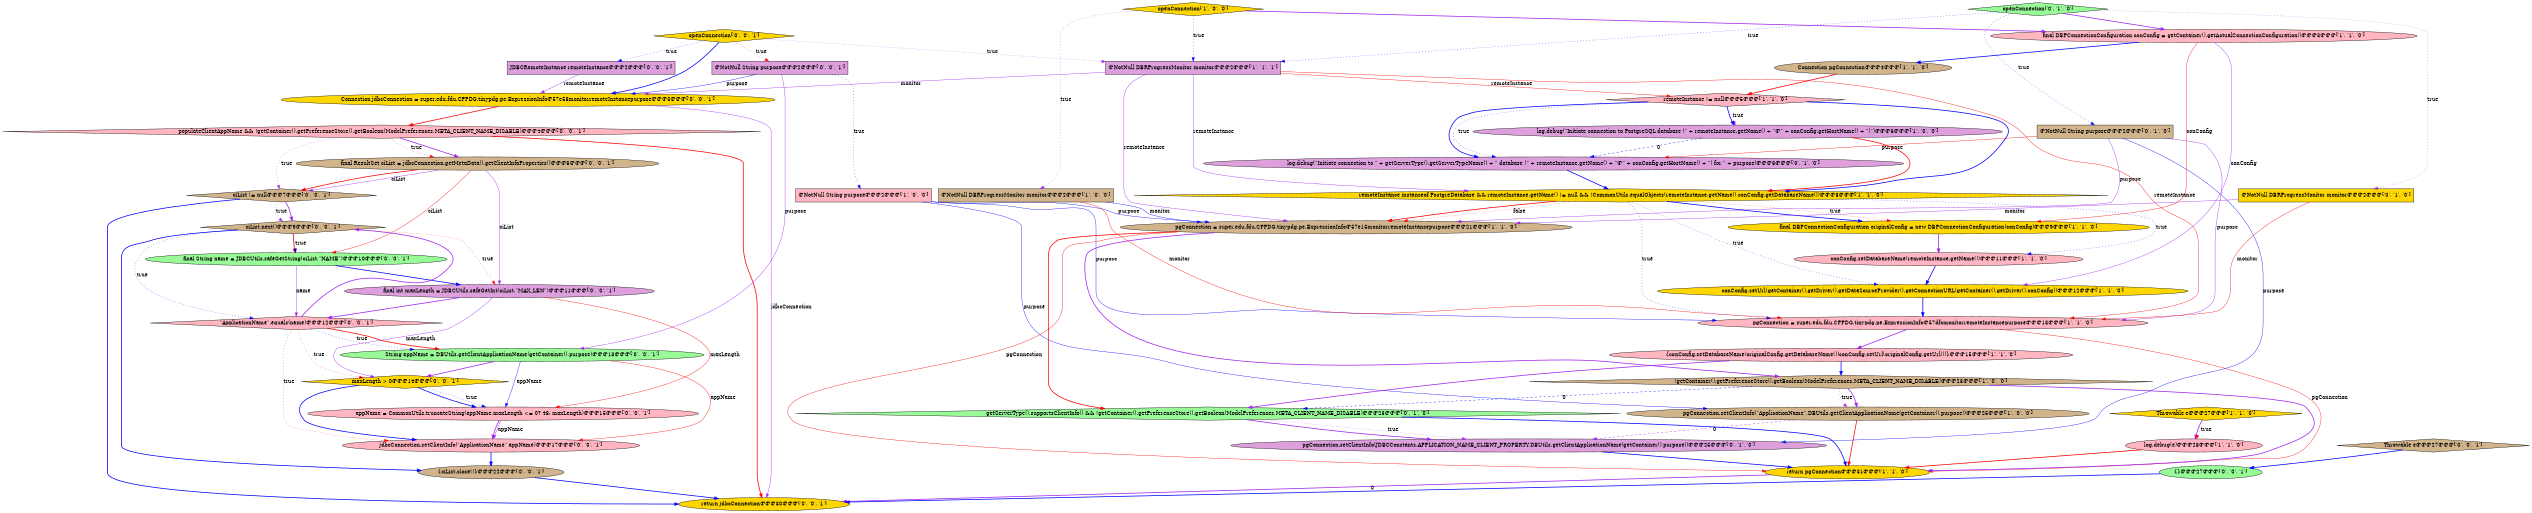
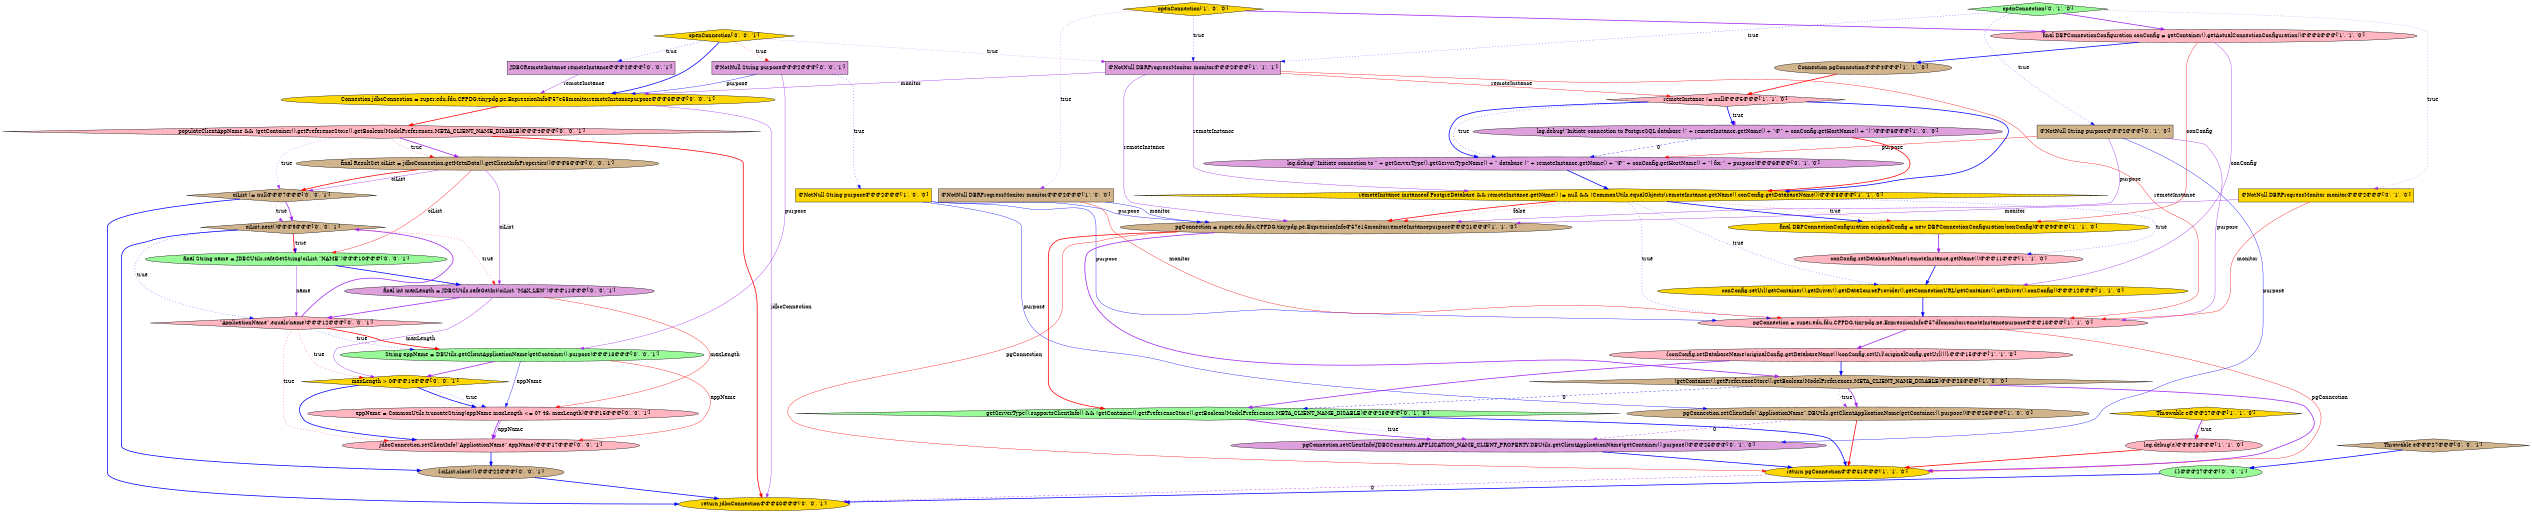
node "@NotNull String purpose@@@2@@@['1', '0', '0']": fillcolor lightpink -> gold
edge "return pgConnection@@@31@@@['1', '1', '0']" -> "return jdbcConnection@@@30@@@['0', '0', '1']": style bold -> dashed
